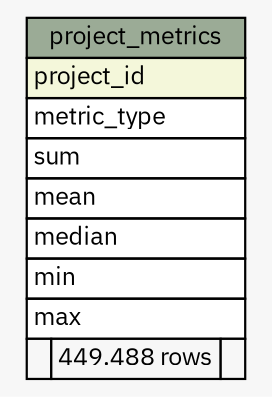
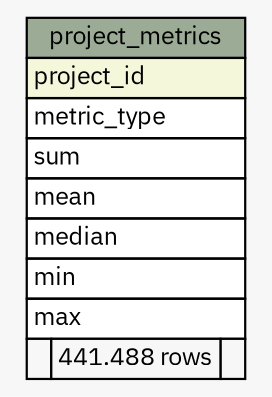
node "project_metrics": text "449.488 rows" -> "441.488 rows"
